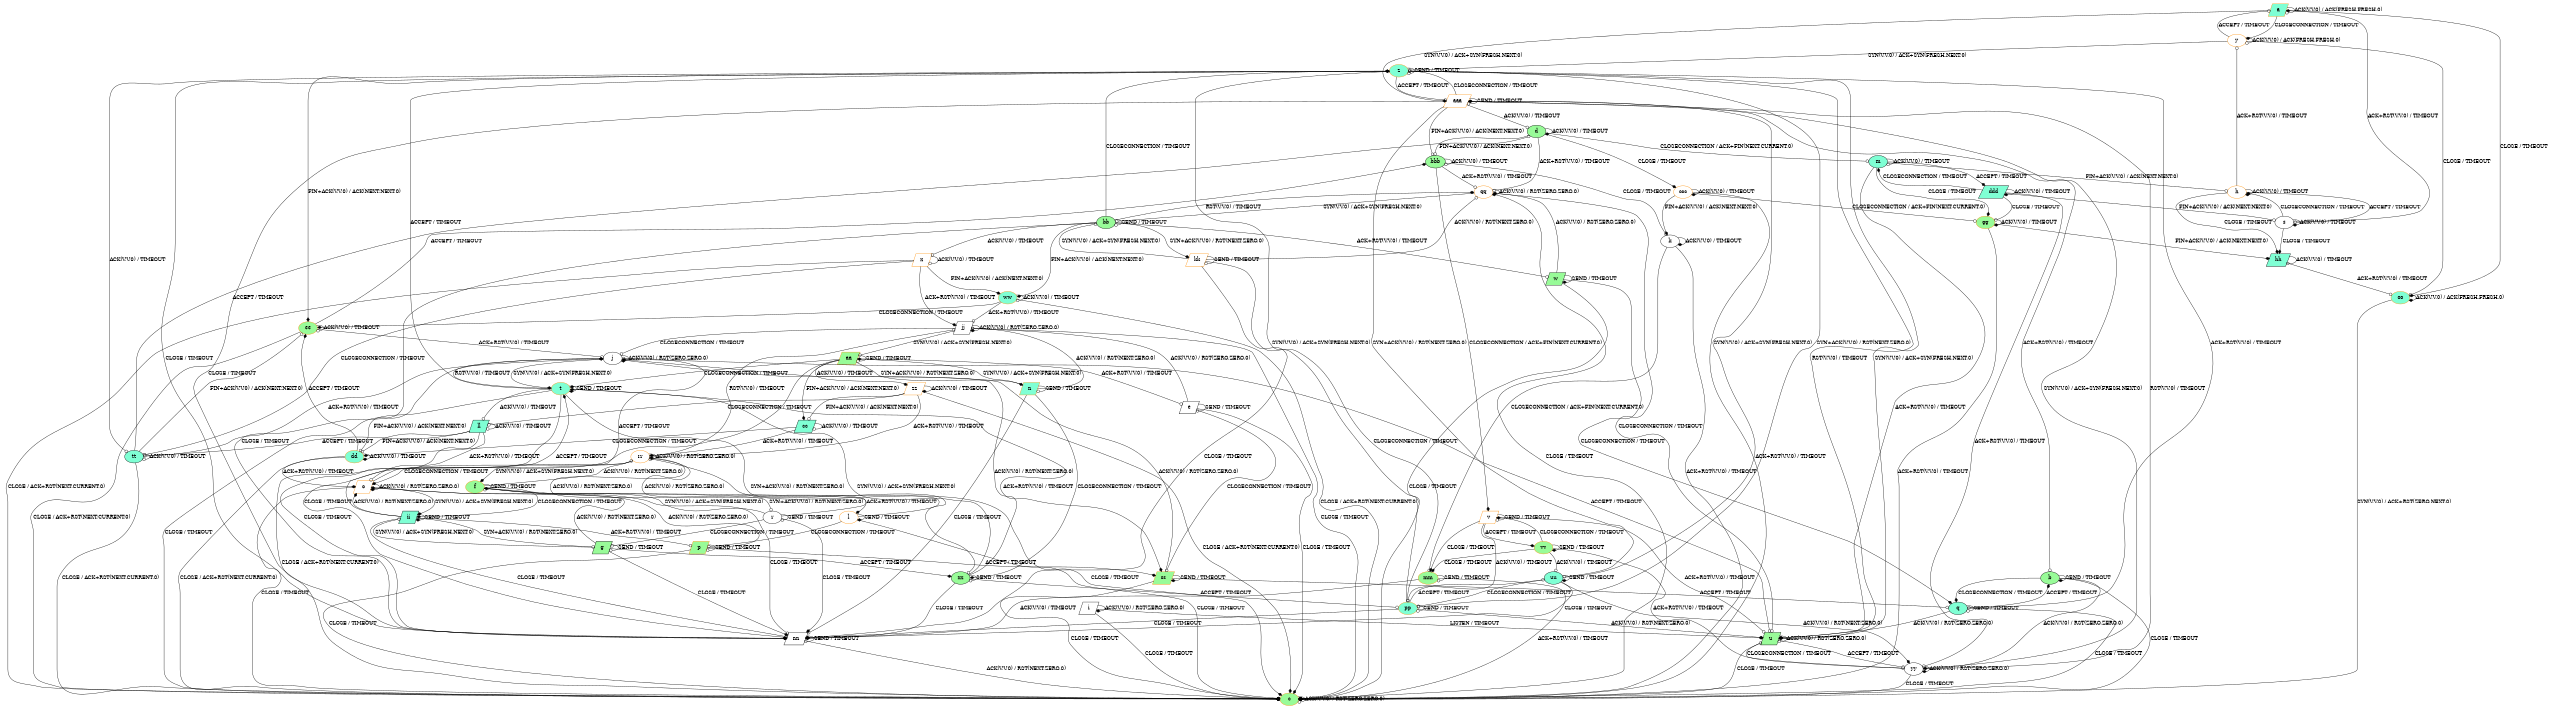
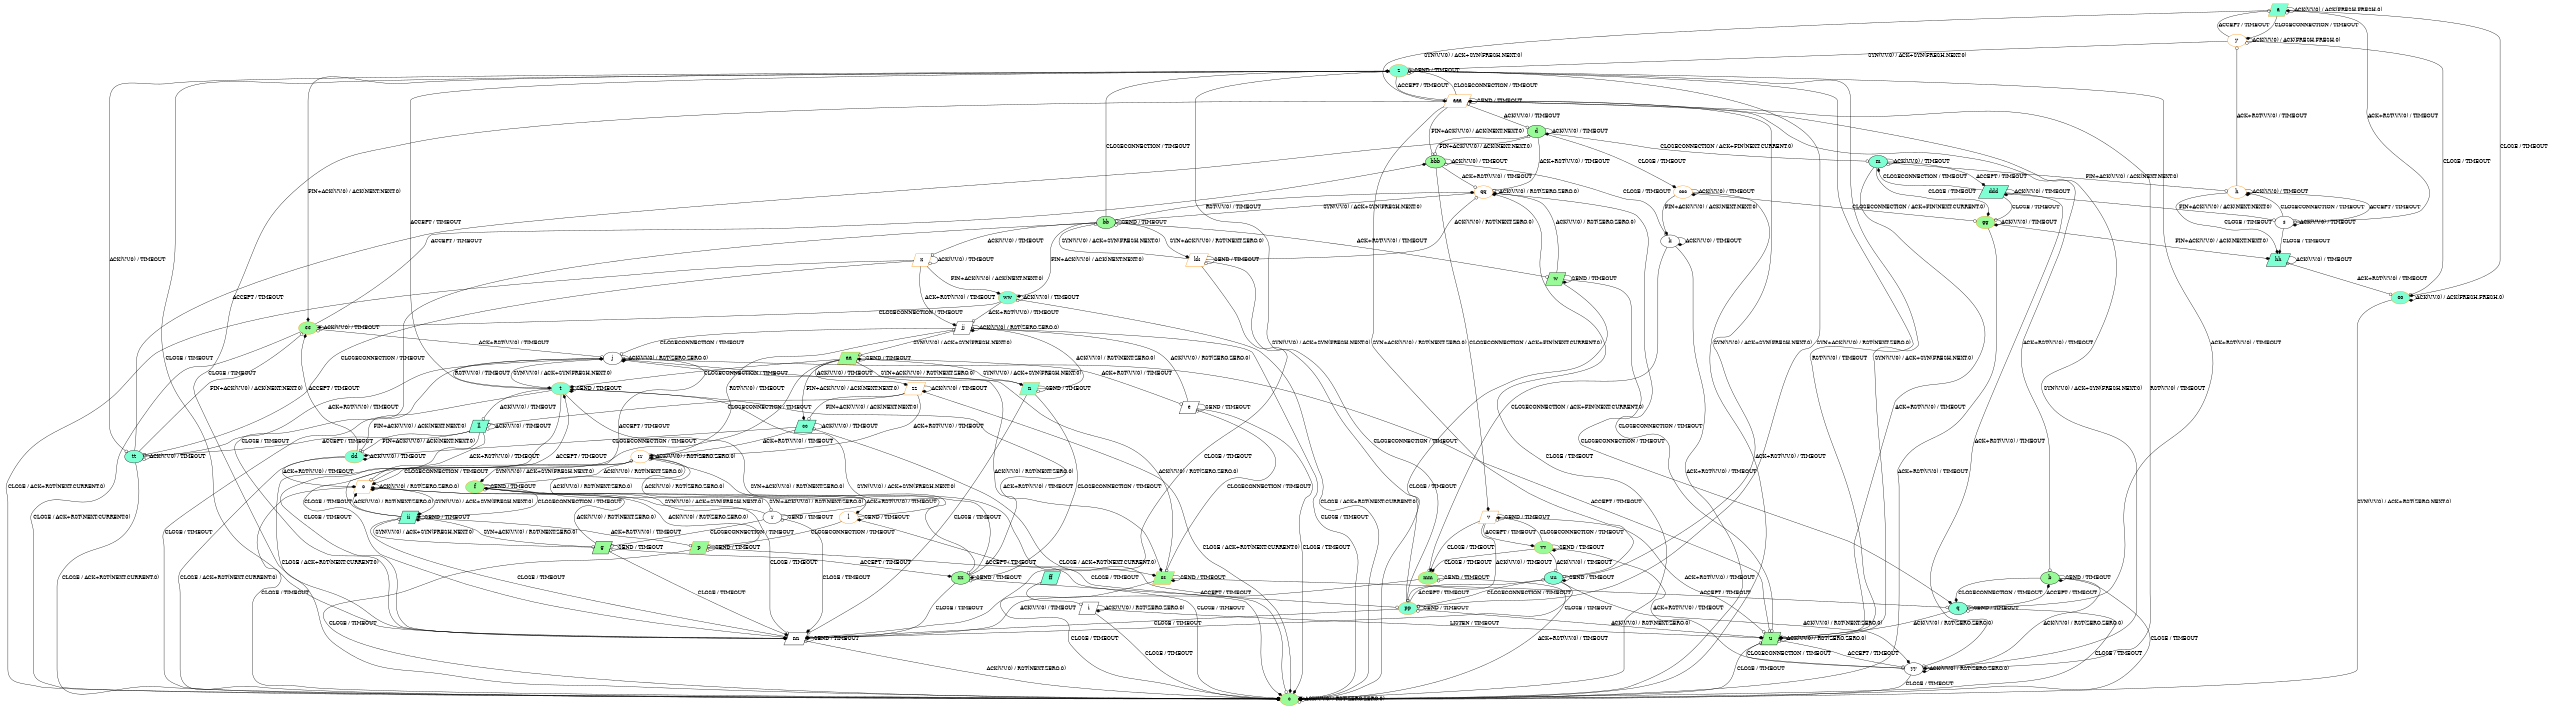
edge "cc" -> "c": added, label "CLOSE / ACK+RST(NEXT,CURRENT,0)"
node "ff": added
